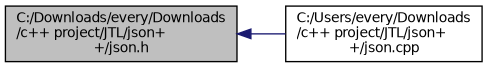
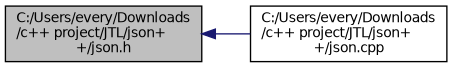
node "C:/Downloads/every/Downloads /c++ project/JTL/json+ +/json.h": label "C:/Downloads/every/Downloads /c++ project/JTL/json+ +/json.h" -> "C:/Users/every/Downloads /c++ project/JTL/json+ +/json.h"
